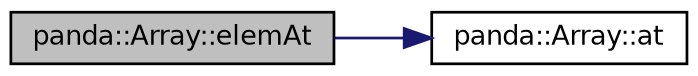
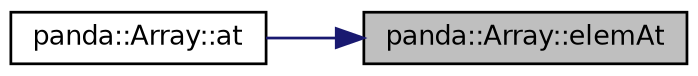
edge "panda::Array::elemAt" -> "panda::Array::at": reversed
